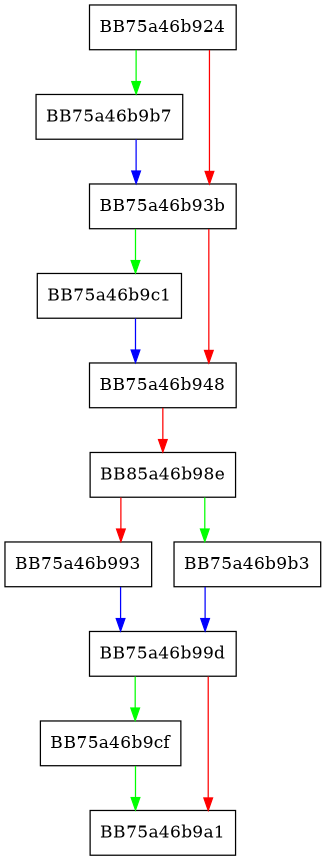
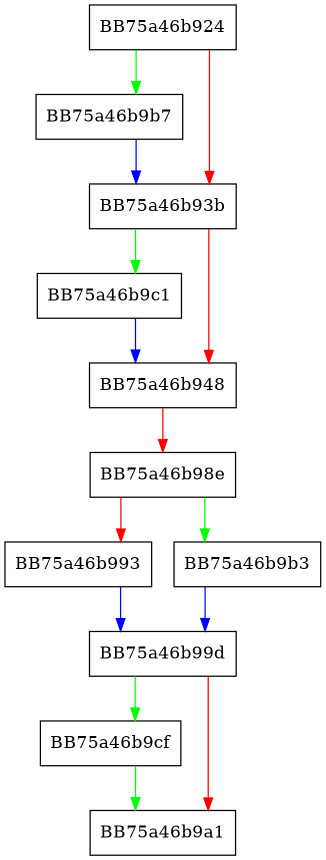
node "BB85a46b98e": label "BB85a46b98e" -> "BB75a46b98e"
